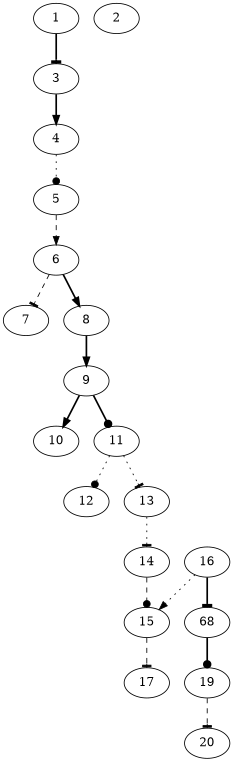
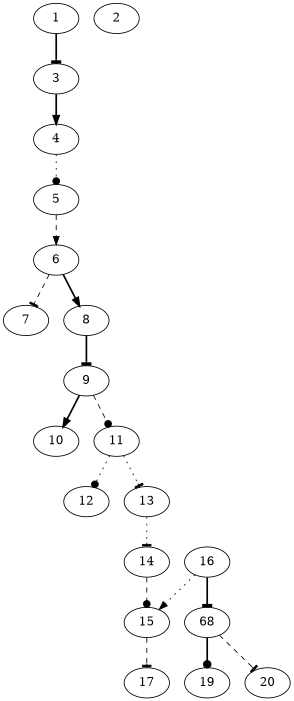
edge "8" -> "9": arrowhead normal -> tee
edge "9" -> "11": style bold -> dashed
edge "19" -> "20": now "68" -> "20"
